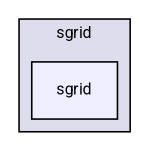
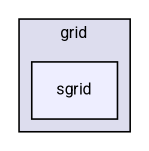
cluster "sgrid": label "sgrid" -> "grid"
